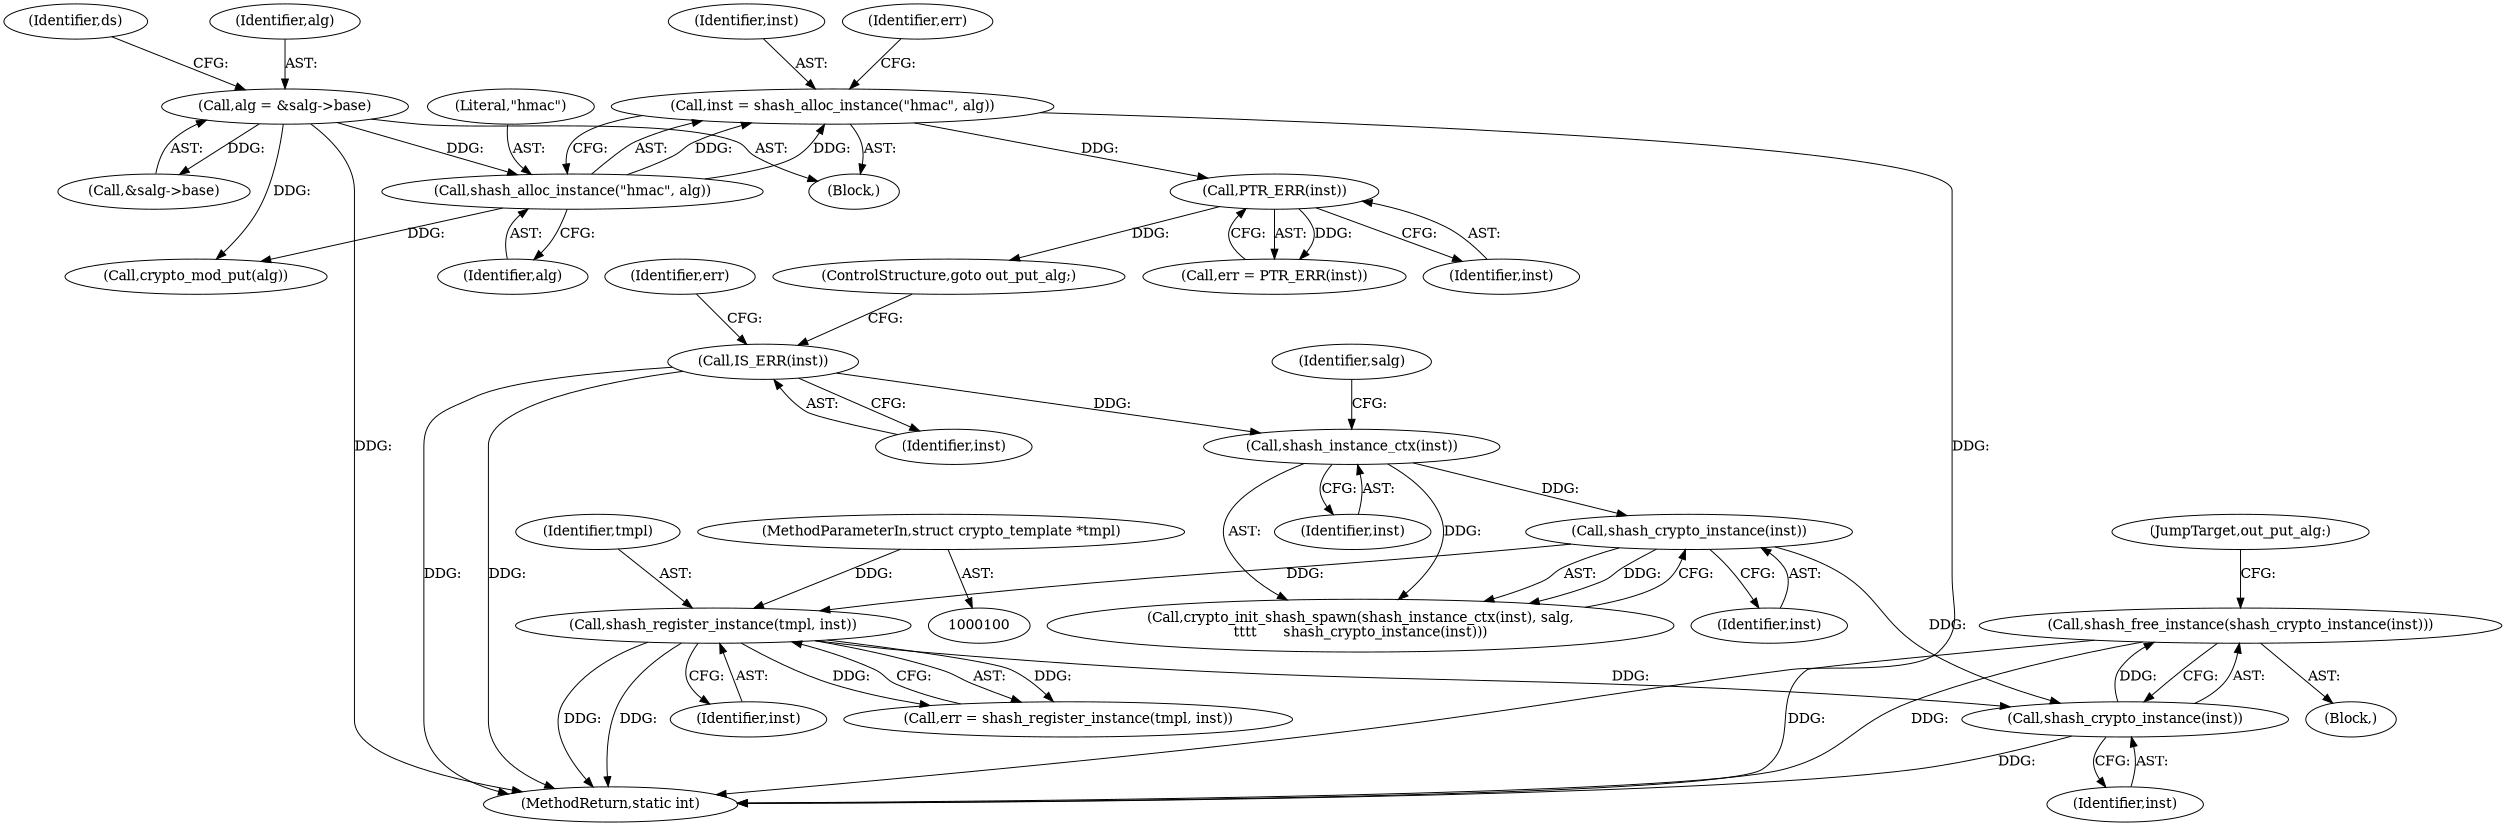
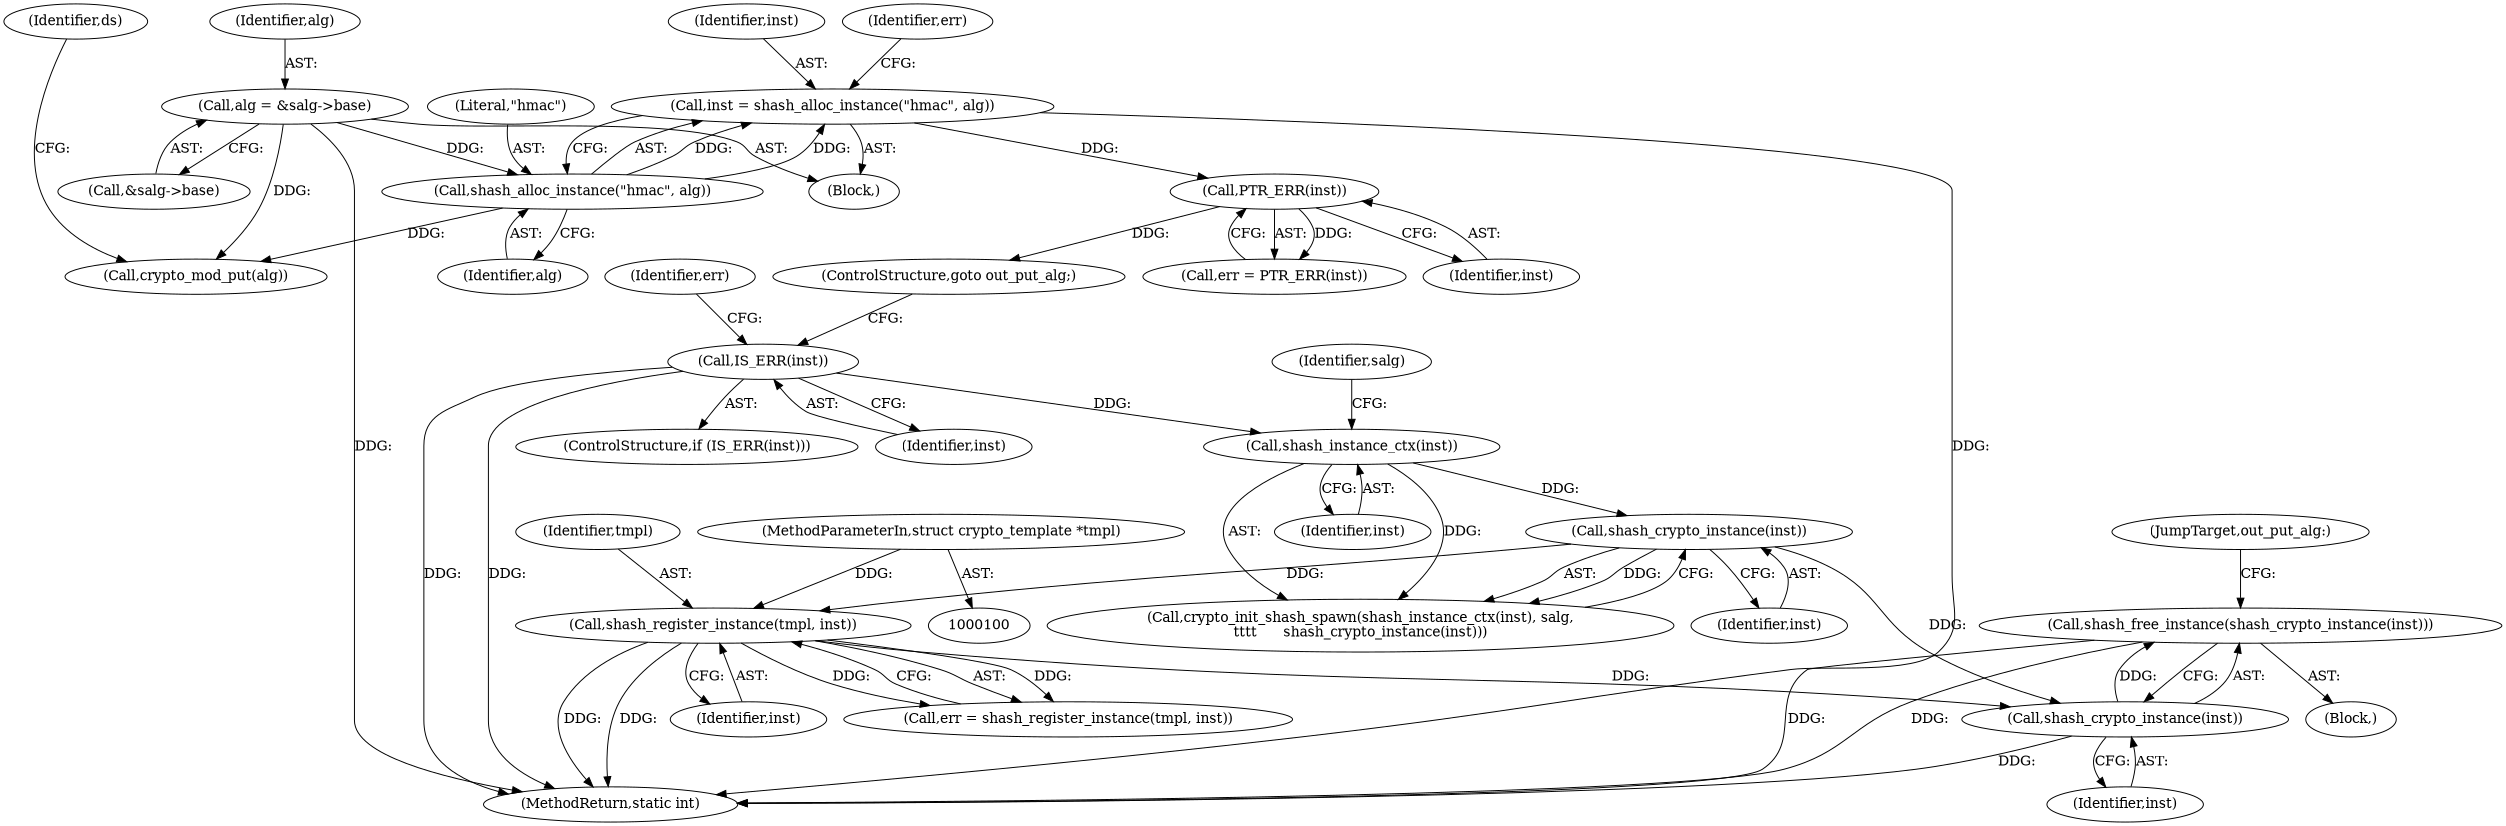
edge "(Identifier,ds)" -> "(Call,alg = &salg->base)": now "(Identifier,ds)" -> "(Call,crypto_mod_put(alg))"
edge "(Call,alg = &salg->base)" -> "(Call,&salg->base)": label "DDG: " -> "CFG: "
node "(ControlStructure,if (IS_ERR(inst)))": added
